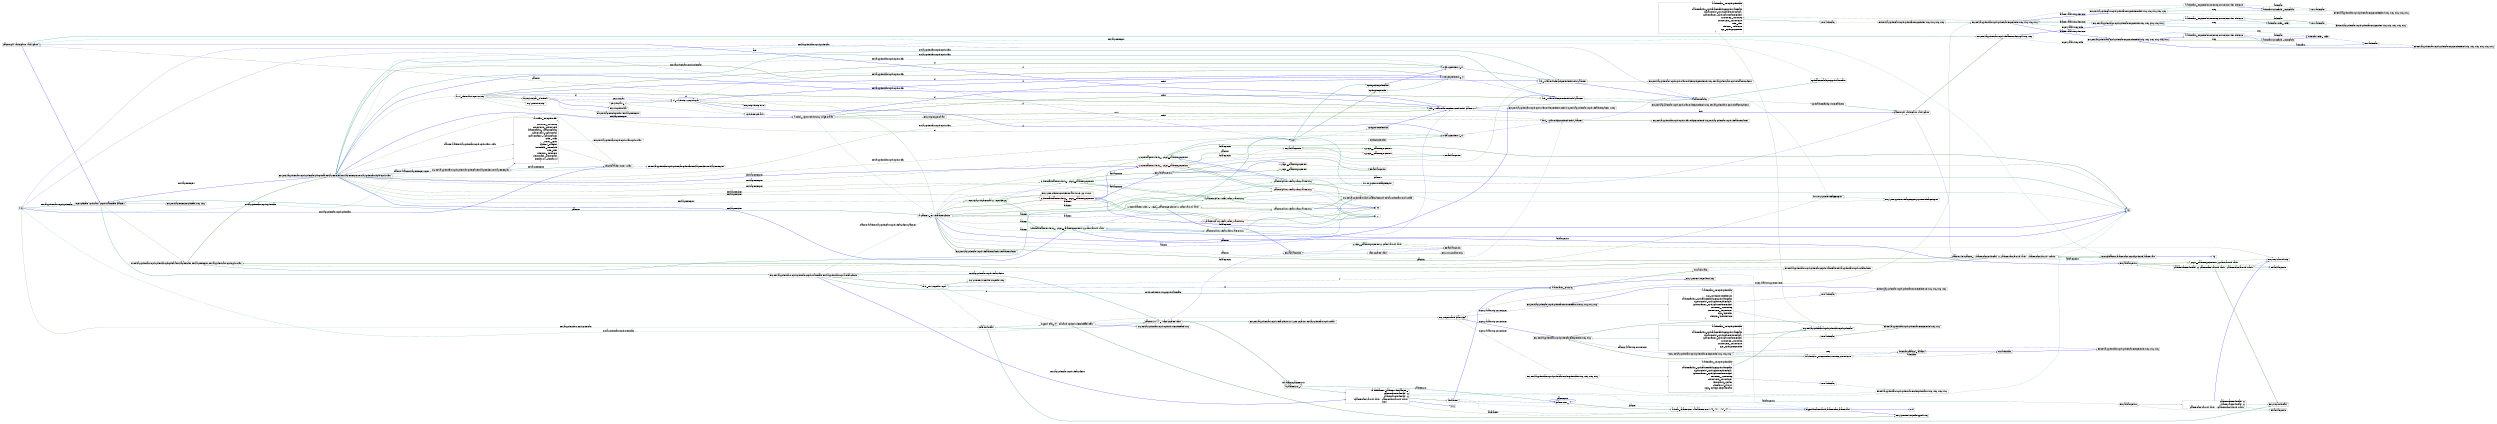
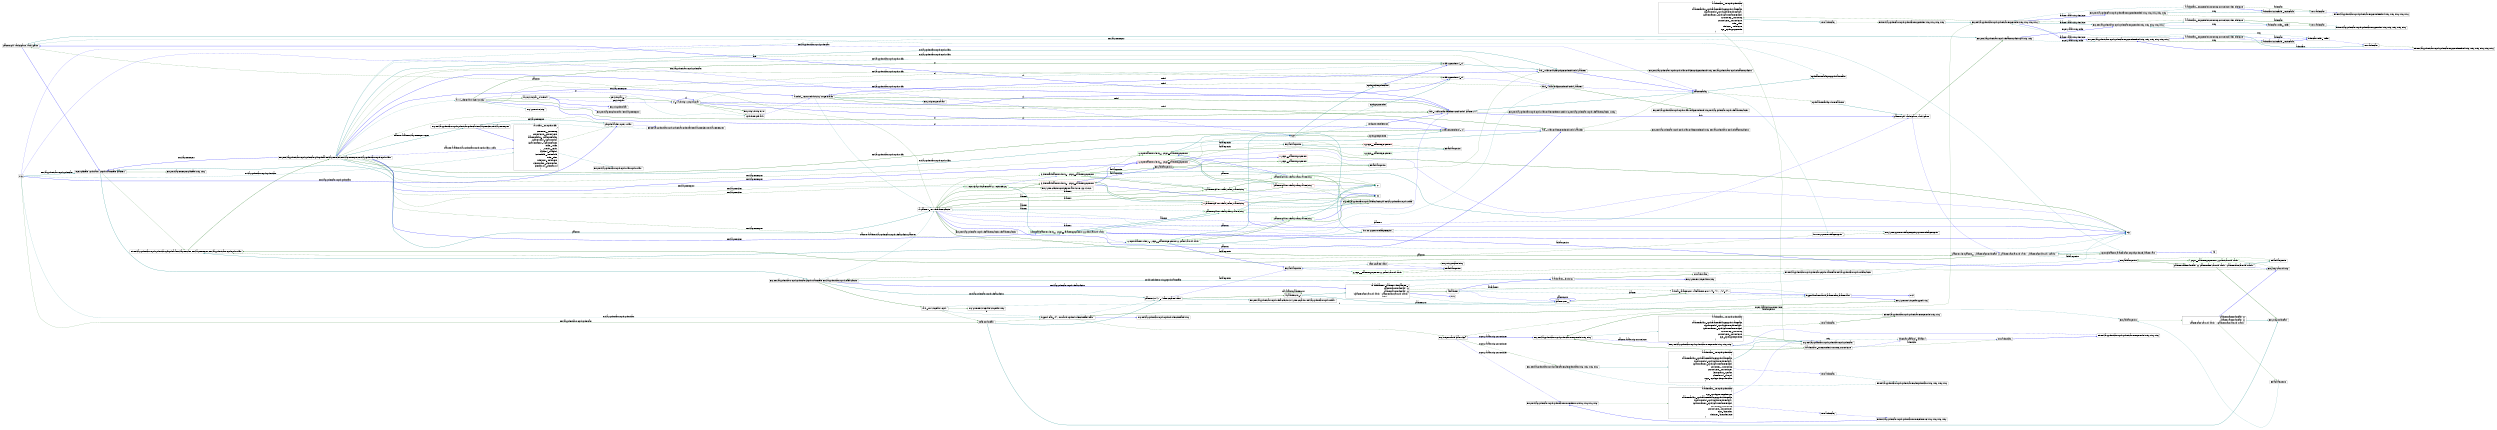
edge "var sb = new StringBuilder(''OAuth '')" -> "var authorization = sb.ToString()": removed, label "sb"
